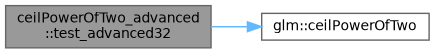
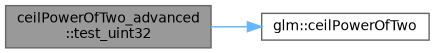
node "ceilPowerOfTwo_advanced ::test_advanced32": label "ceilPowerOfTwo_advanced ::test_advanced32" -> "ceilPowerOfTwo_advanced ::test_uint32"
